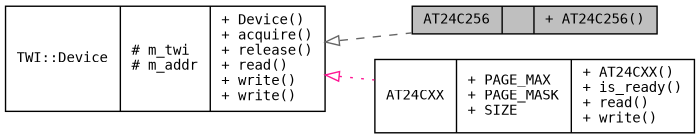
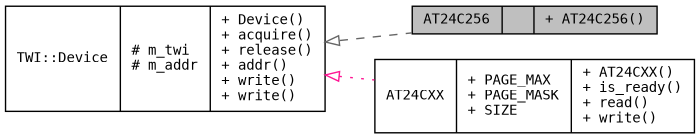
node "TWI::Device": text "+ read()" -> "+ addr()"
